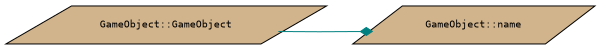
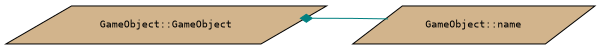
edge "GameObject::GameObject" -> "GameObject::name": reversed
